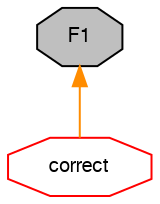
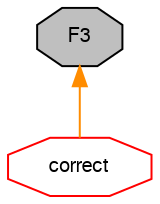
node "F1": label "F1" -> "F3"
